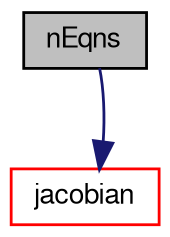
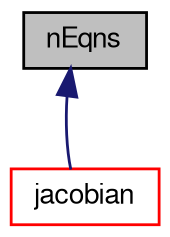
edge "nEqns" -> "jacobian": reversed
